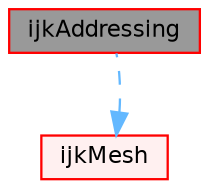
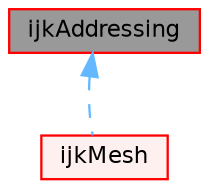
edge "ijkAddressing" -> "ijkMesh": reversed
